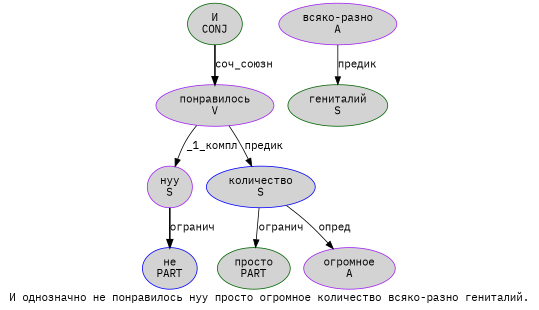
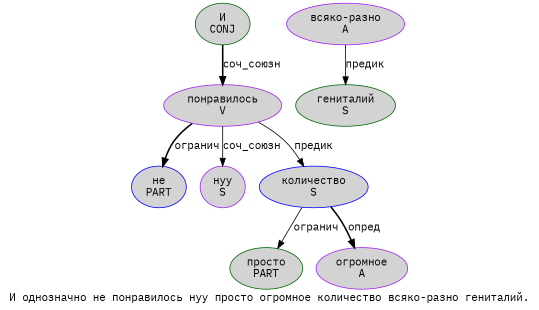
edge "понравилось V" -> "нуу S": label "_1_компл" -> "соч_союзн"
edge "количество S" -> "огромное A": style solid -> bold
edge "нуу S" -> "не PART": now "понравилось V" -> "не PART"
